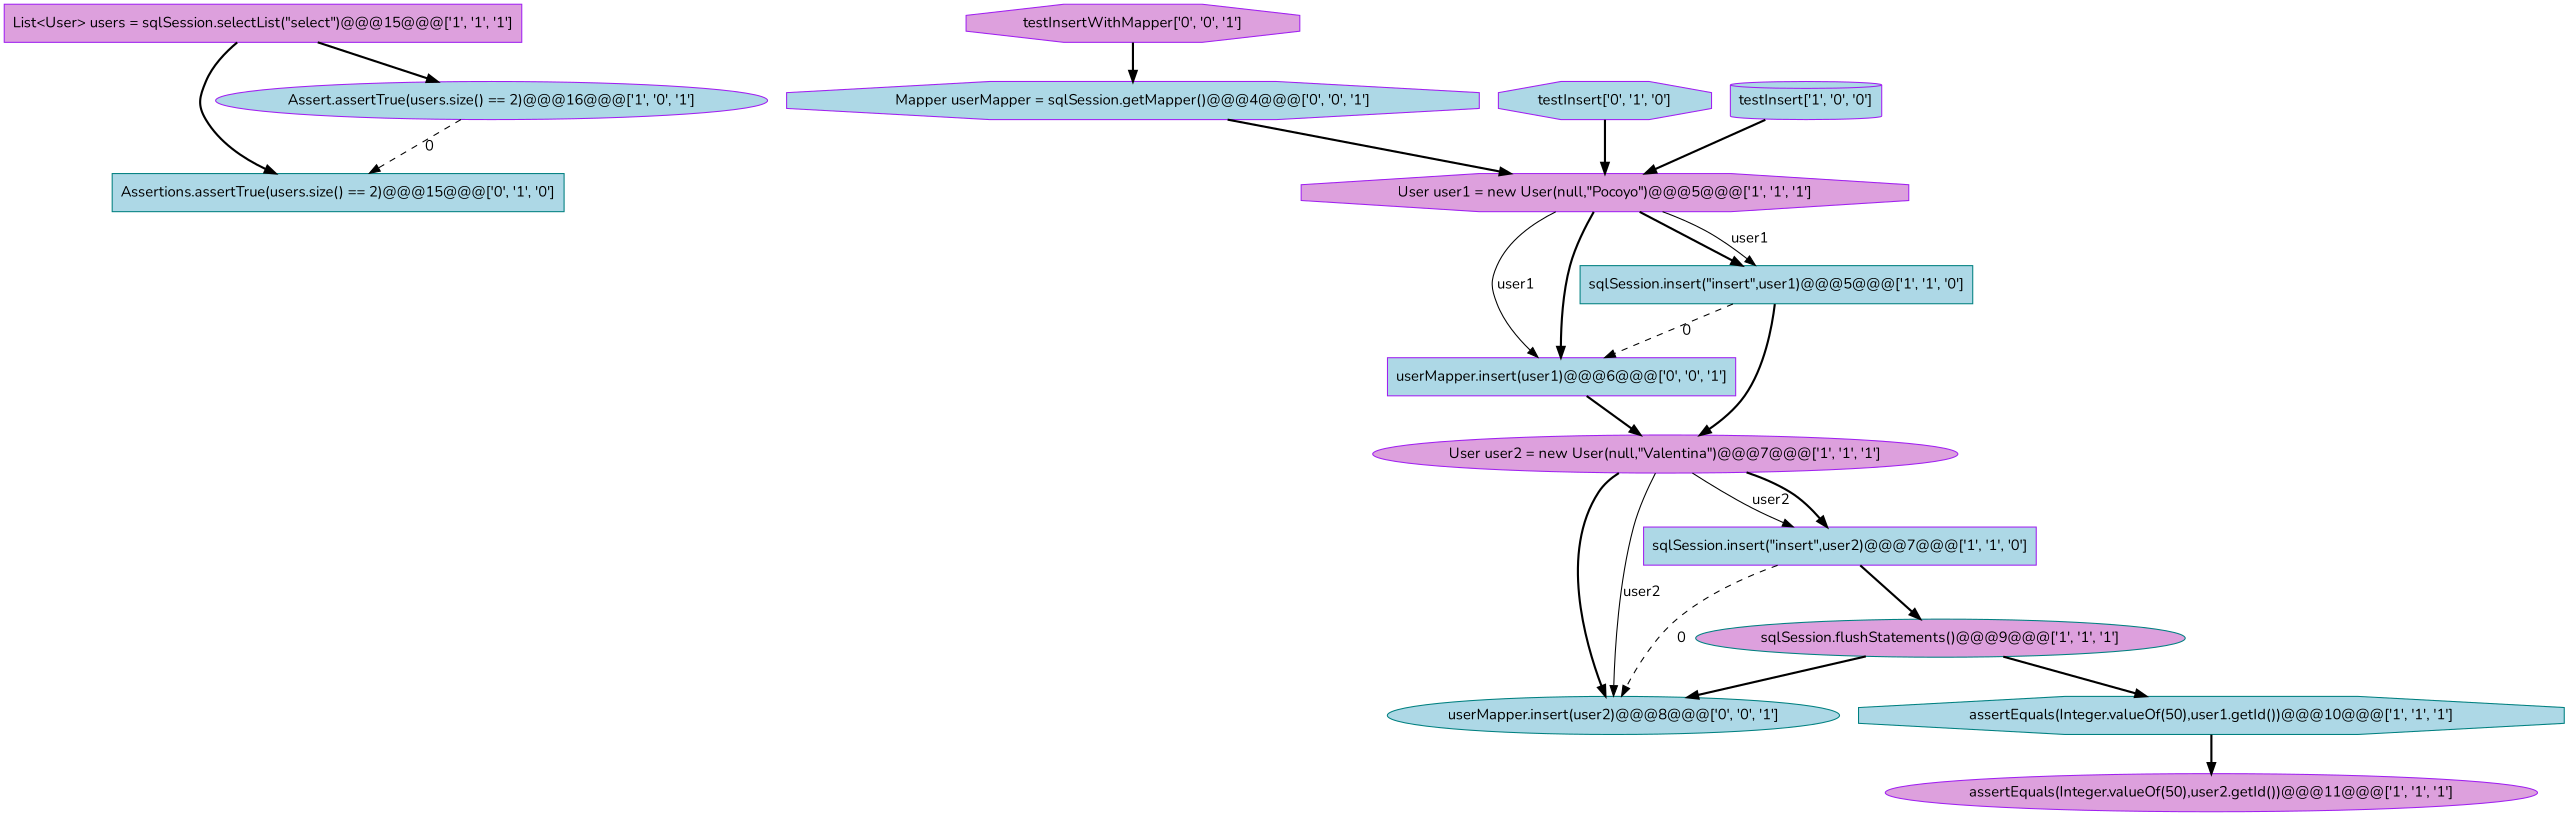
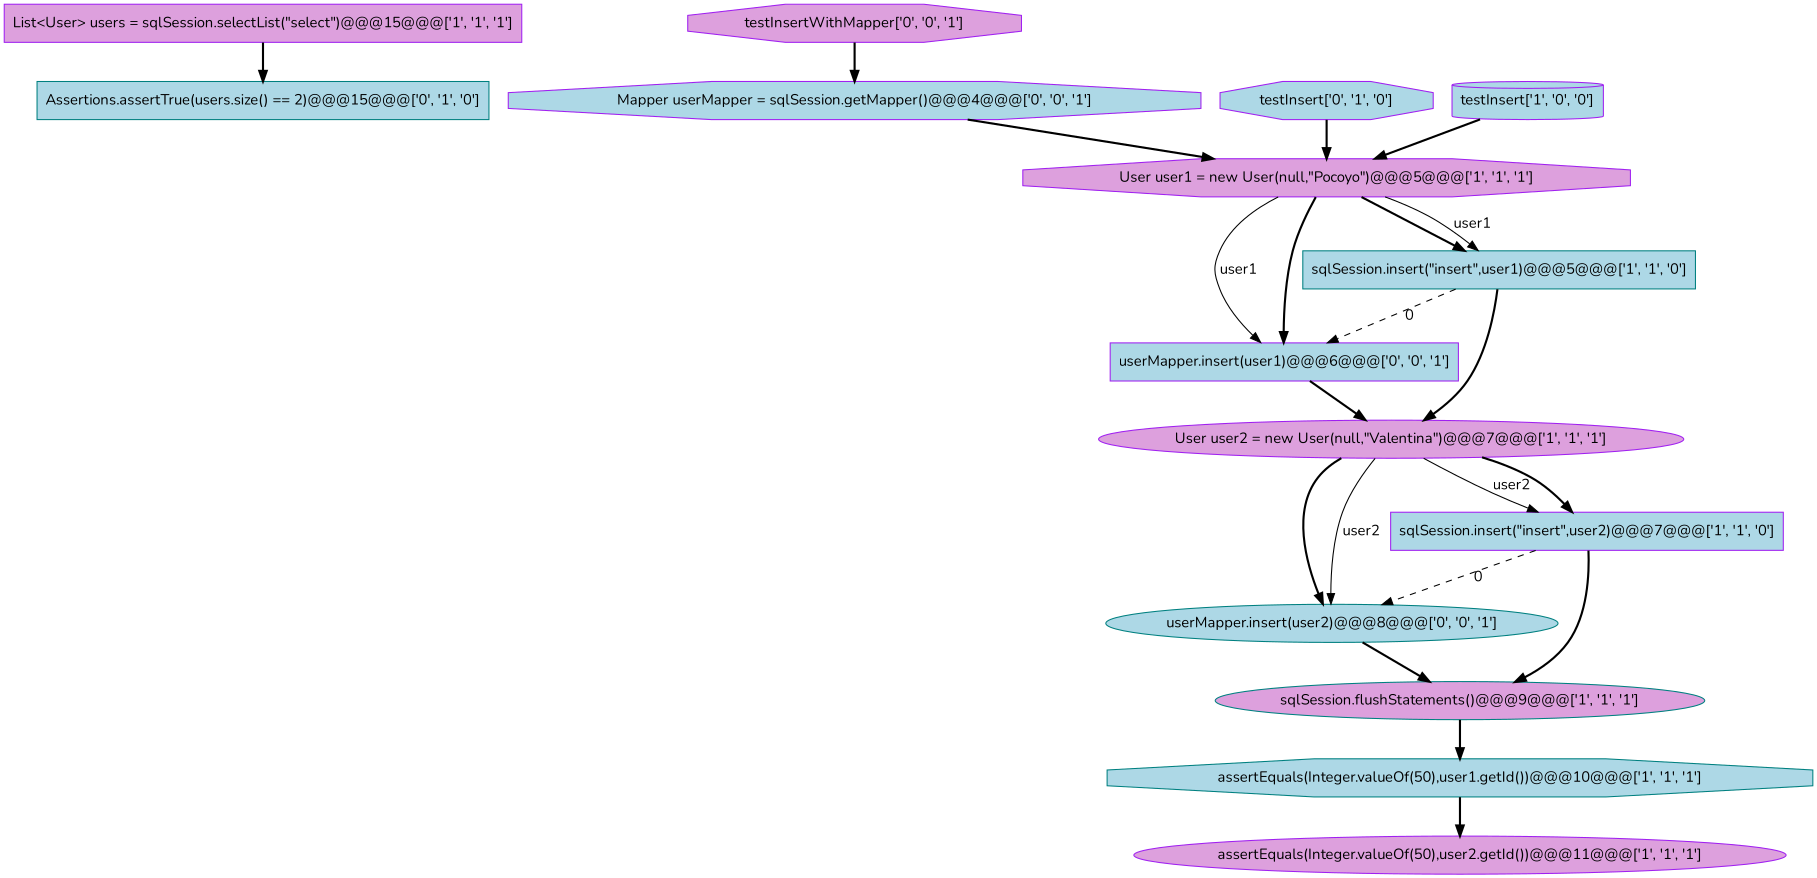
node "Assert.assertTrue(users.size() == 2)@@@16@@@['1', '0', '1']": removed
edge "sqlSession.flushStatements()@@@9@@@['1', '1', '1']" -> "userMapper.insert(user2)@@@8@@@['0', '0', '1']": reversed
